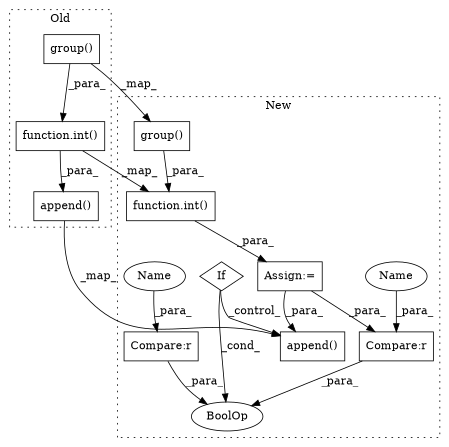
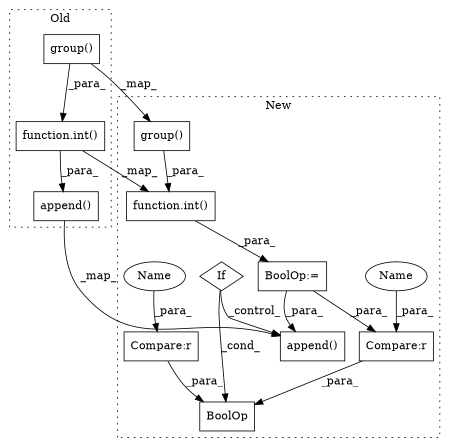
node "Assign:=": label "Assign:=" -> "BoolOp:="
node "BoolOp": shape ellipse -> box
